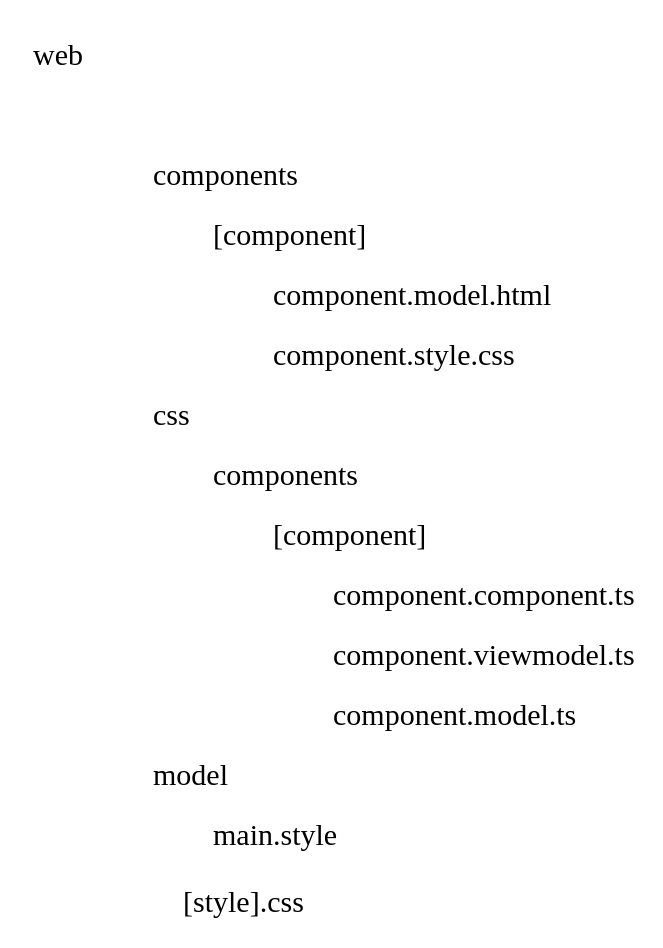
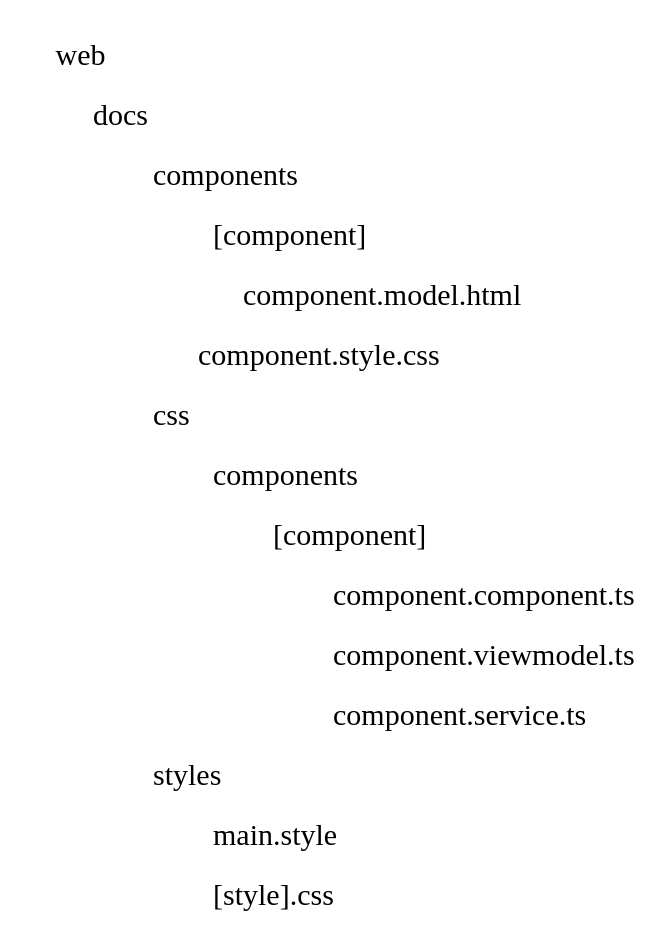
node "web": moved (76, 53) -> (98, 53)
node "docs": added
node "component.model.html": moved (451, 293) -> (421, 293)
node "component.style.css": moved (451, 353) -> (376, 353)
node "component.model.ts": label "component.model.ts" -> "component.service.ts"
node "model": label "model" -> "styles"
node "[style].css": moved (301, 901) -> (331, 893)
